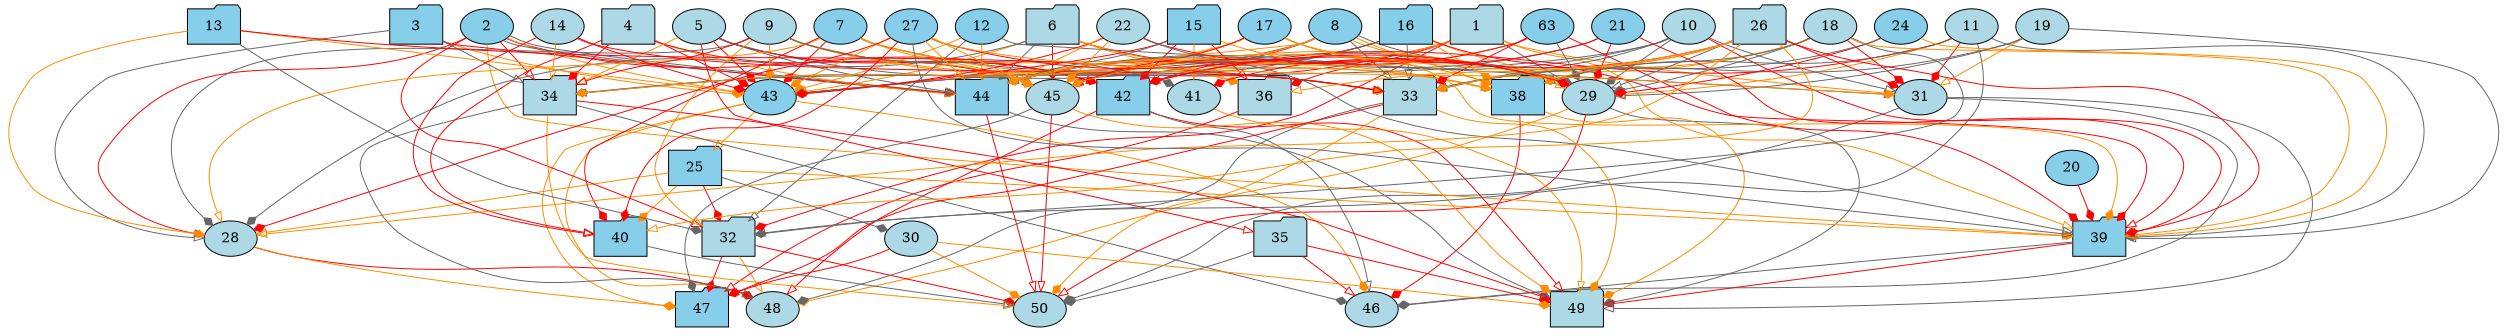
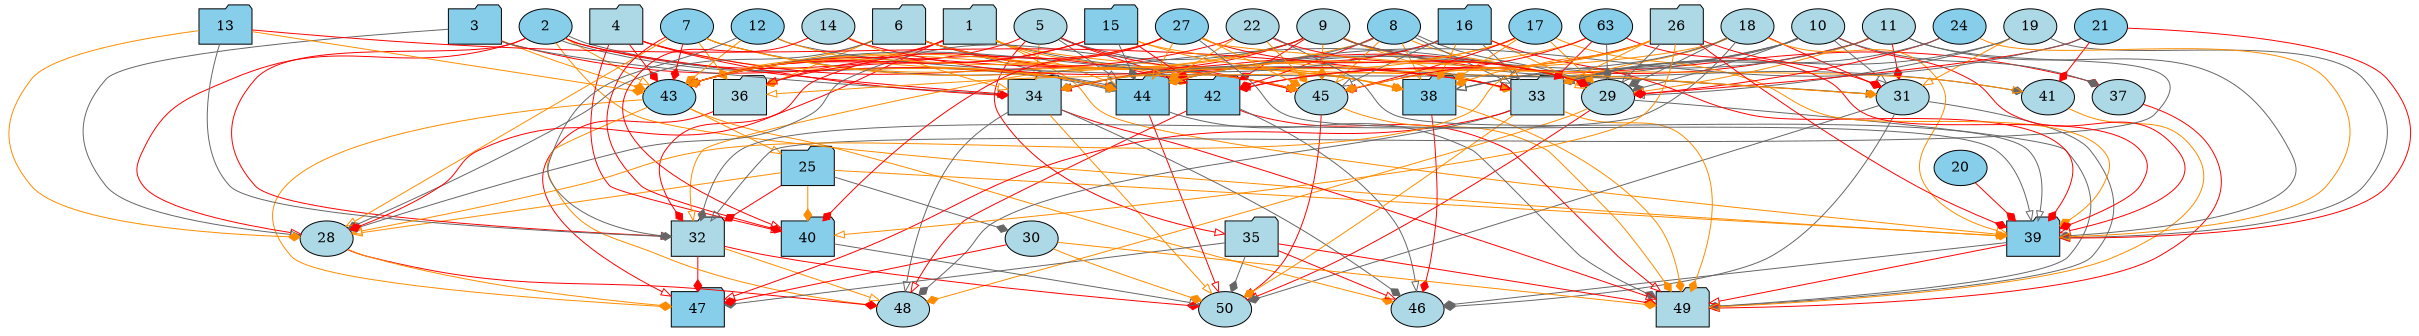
edge "14" -> "43": removed
node "37": added
edge "45" -> "47": now "35" -> "47"
